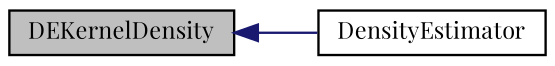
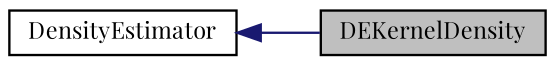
edge "DensityEstimator" -> "DEKernelDensity": reversed
